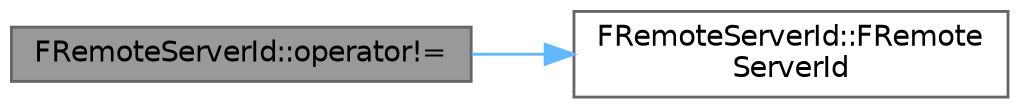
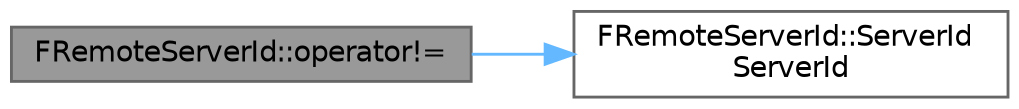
node "FRemoteServerId::FRemote ServerId": label "FRemoteServerId::FRemote ServerId" -> "FRemoteServerId::ServerId ServerId"
